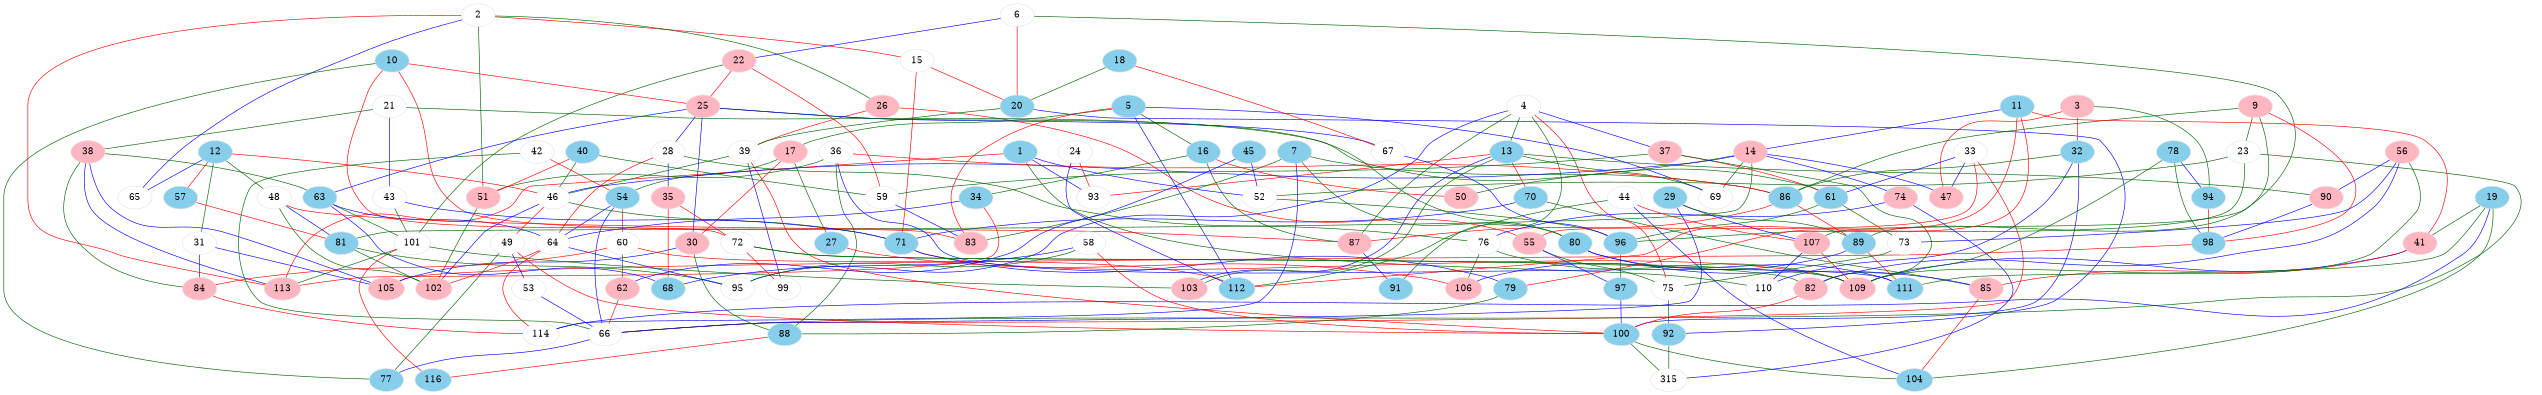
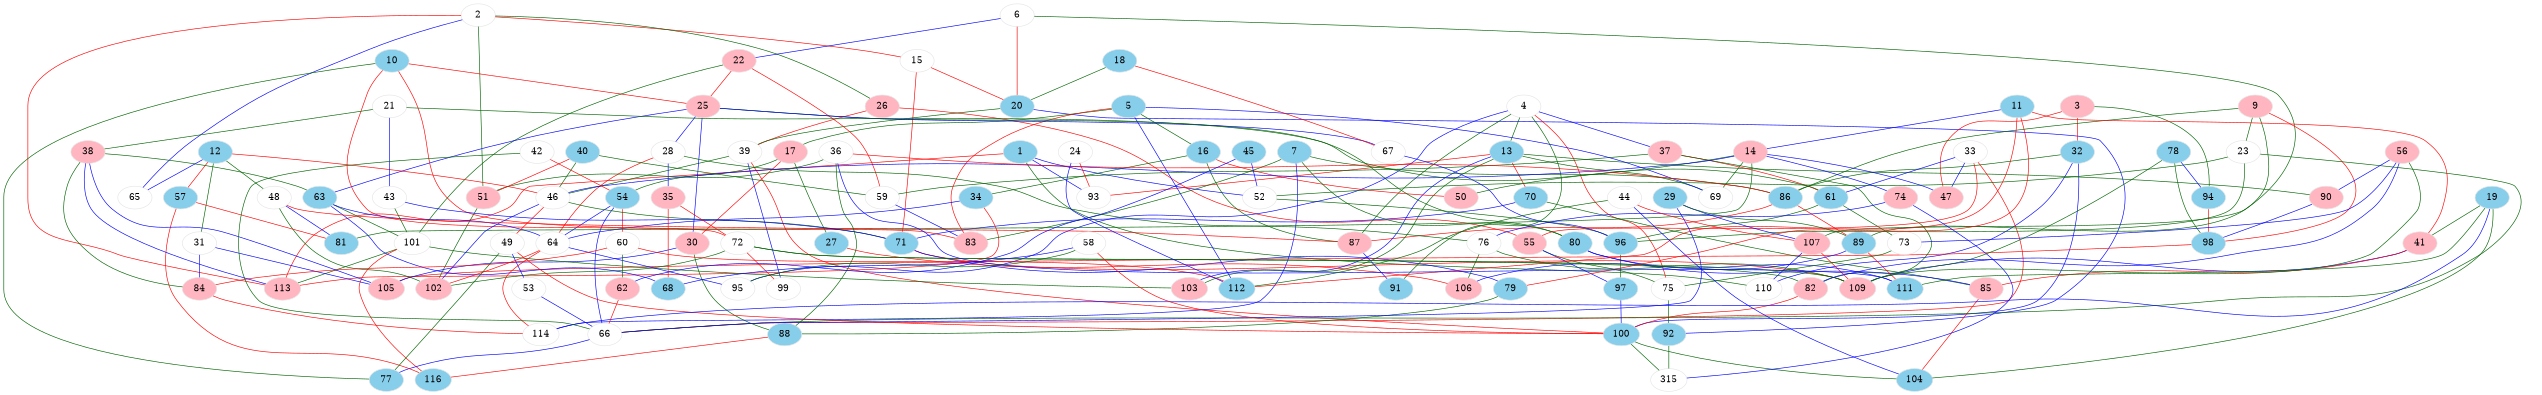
edge "81" -- "102": now "72" -- "102"
edge "81" -- "95": removed
edge "57" -- "116": added
